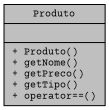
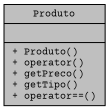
node "Produto": text "+ getNome()" -> "+ operator()"
